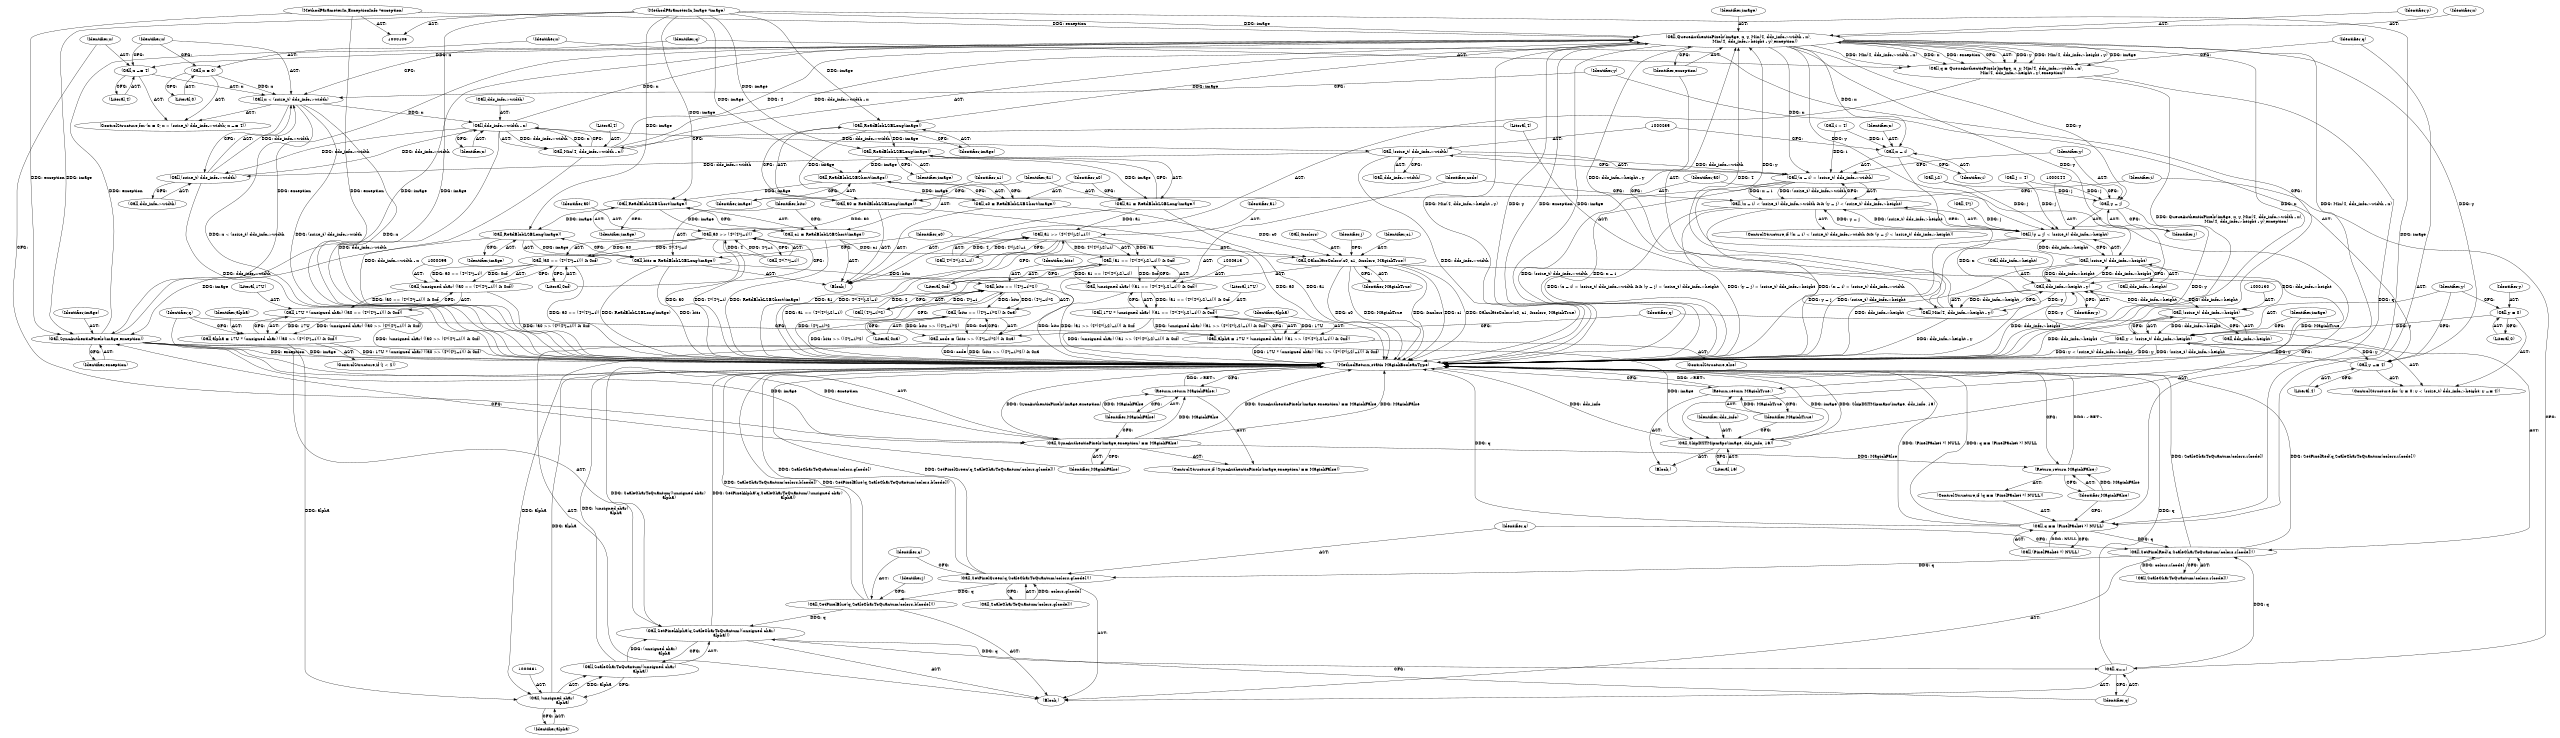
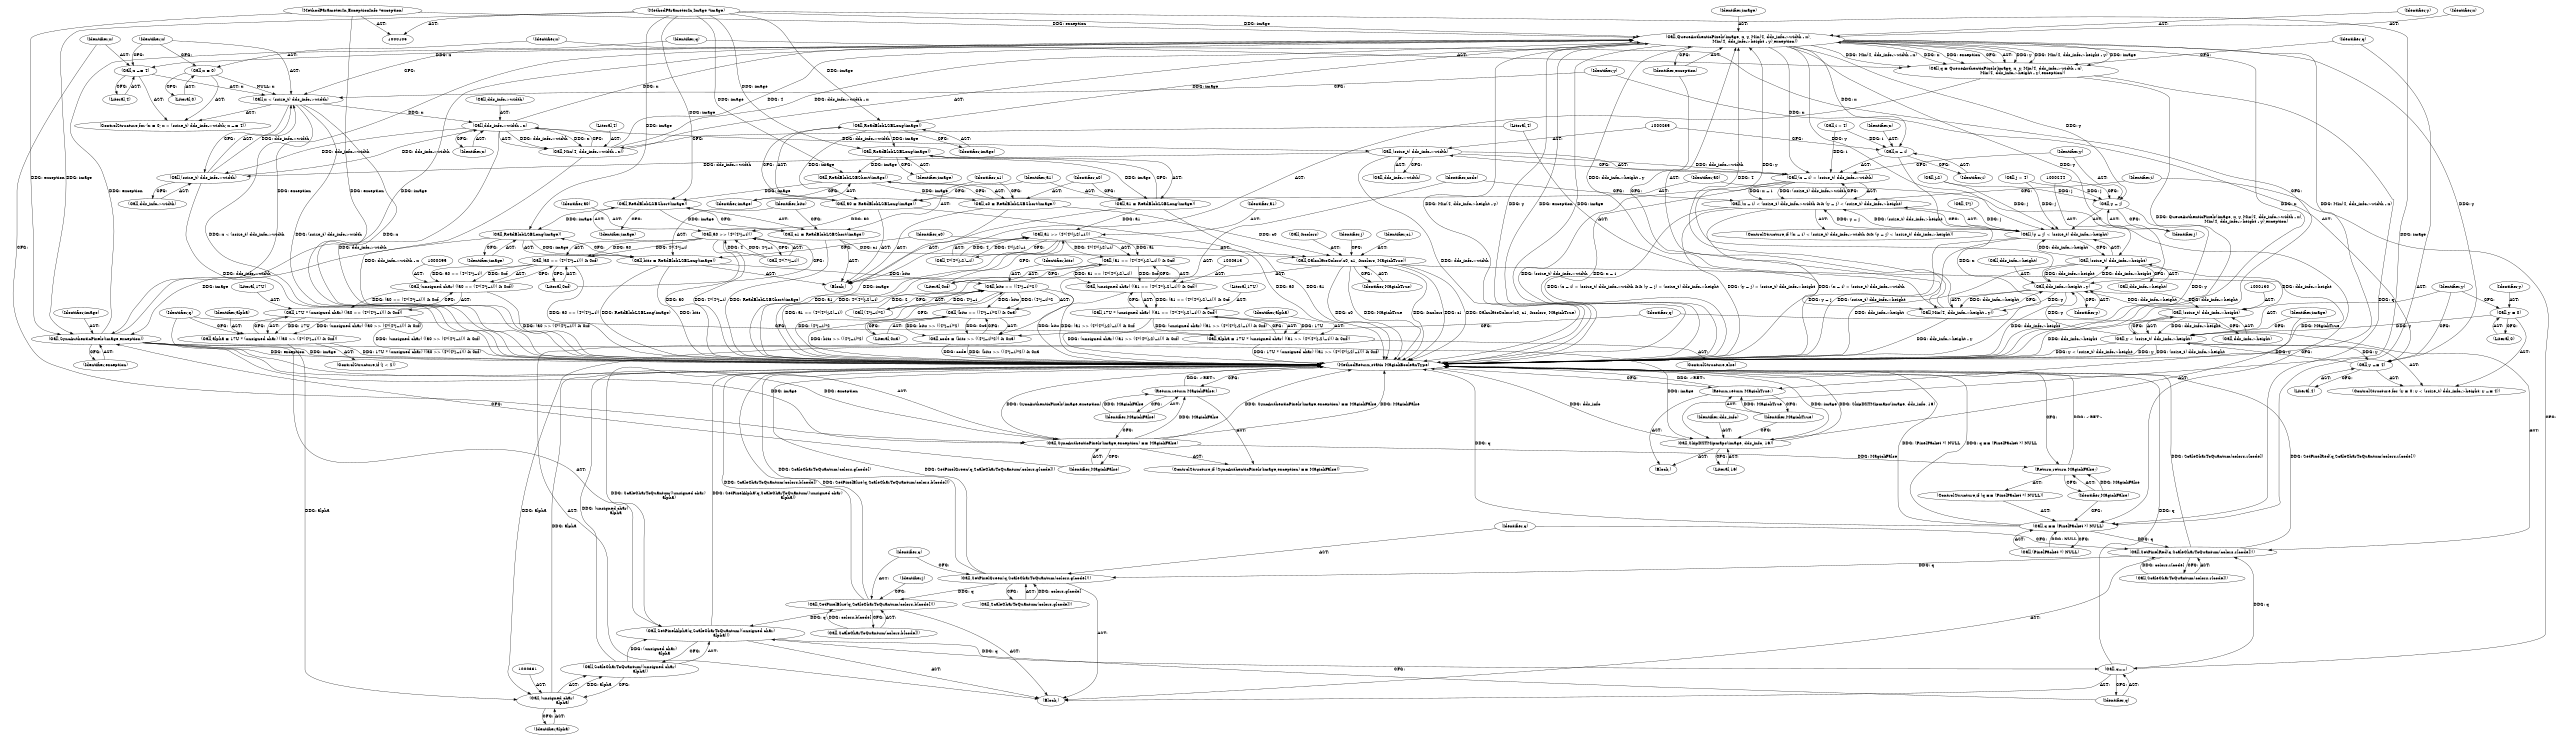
edge "(Call,x = 0)" -> "(Call,x < (ssize_t) dds_info->width)": label "DDG: x" -> "NULL: x"
edge "(MethodParameterIn,Image *image)" -> "(MethodReturn,static MagickBooleanType)": now "(Call,c0 = ReadBlobLSBShort(image))" -> "(MethodReturn,static MagickBooleanType)"
node "(Call,ScaleCharToQuantum(colors.b[code]))": added
